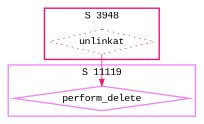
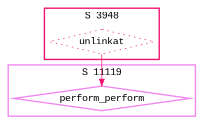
node "perform_delete": label "perform_delete" -> "perform_perform"
